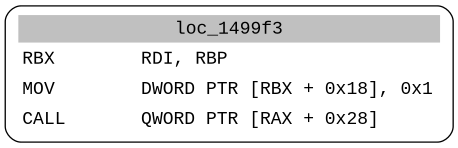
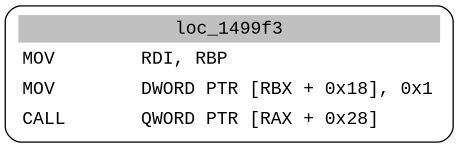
node "loc_1499f3": text "RBX        RDI, RBP" -> "MOV        RDI, RBP"
